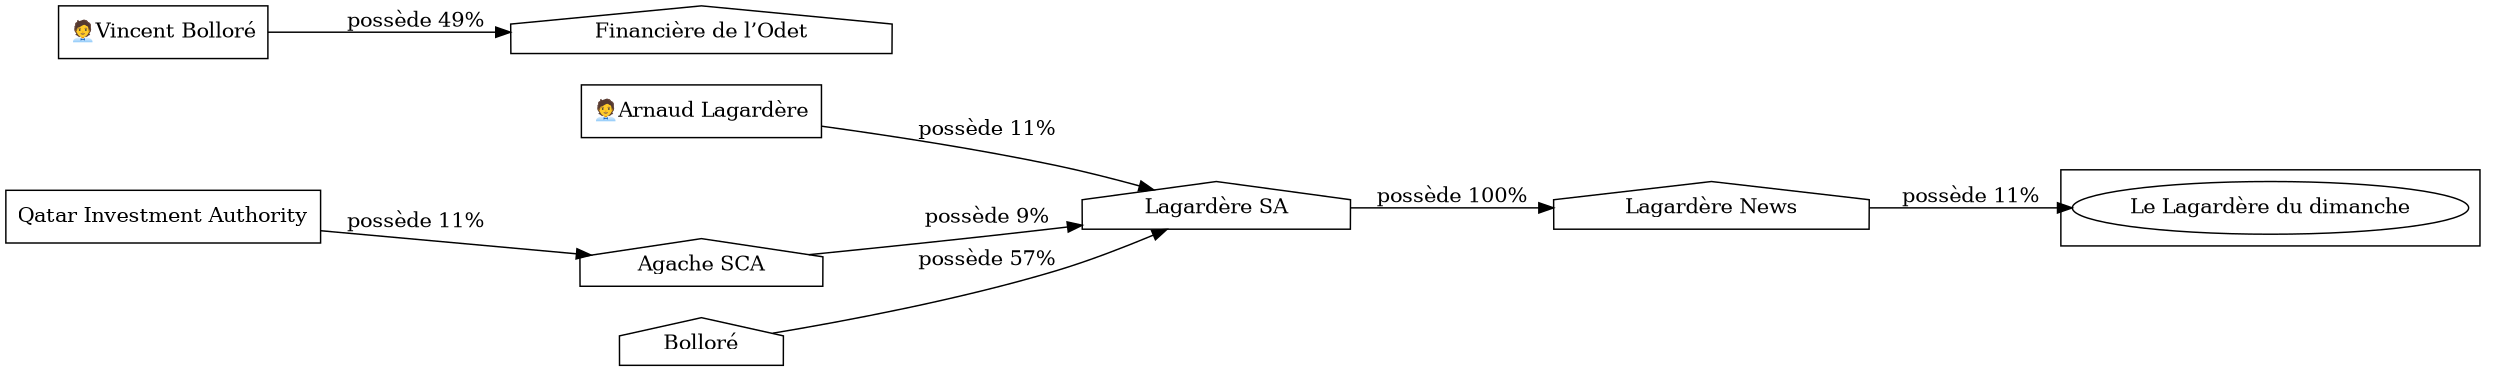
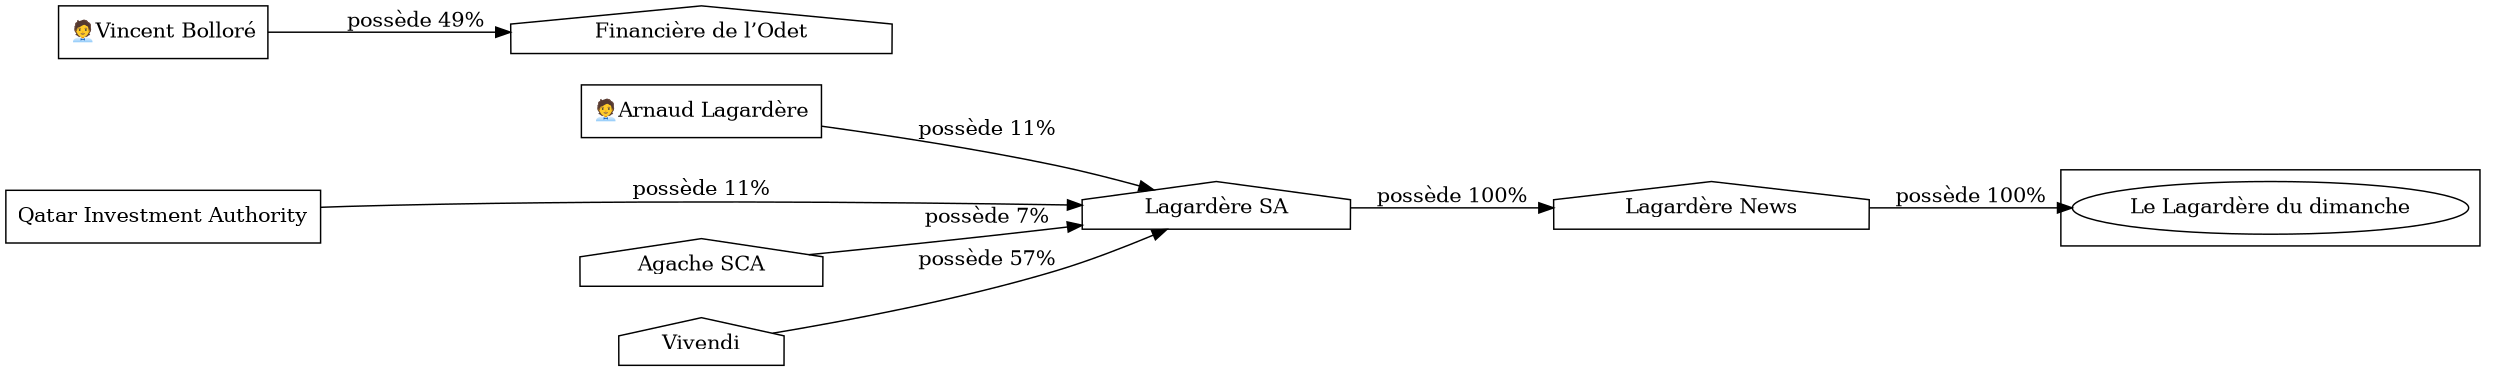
edge "Lagardère News" -> "Le Lagardère du dimanche": label "possède 11%" -> "possède 100%"
edge "Agache SCA" -> "Lagardère SA": label "possède 9%" -> "possède 7%"
edge "Qatar Investment Authority" -> "Agache SCA": now "Qatar Investment Authority" -> "Lagardère SA"
node "Bolloré": label "Bolloré" -> "Vivendi"
